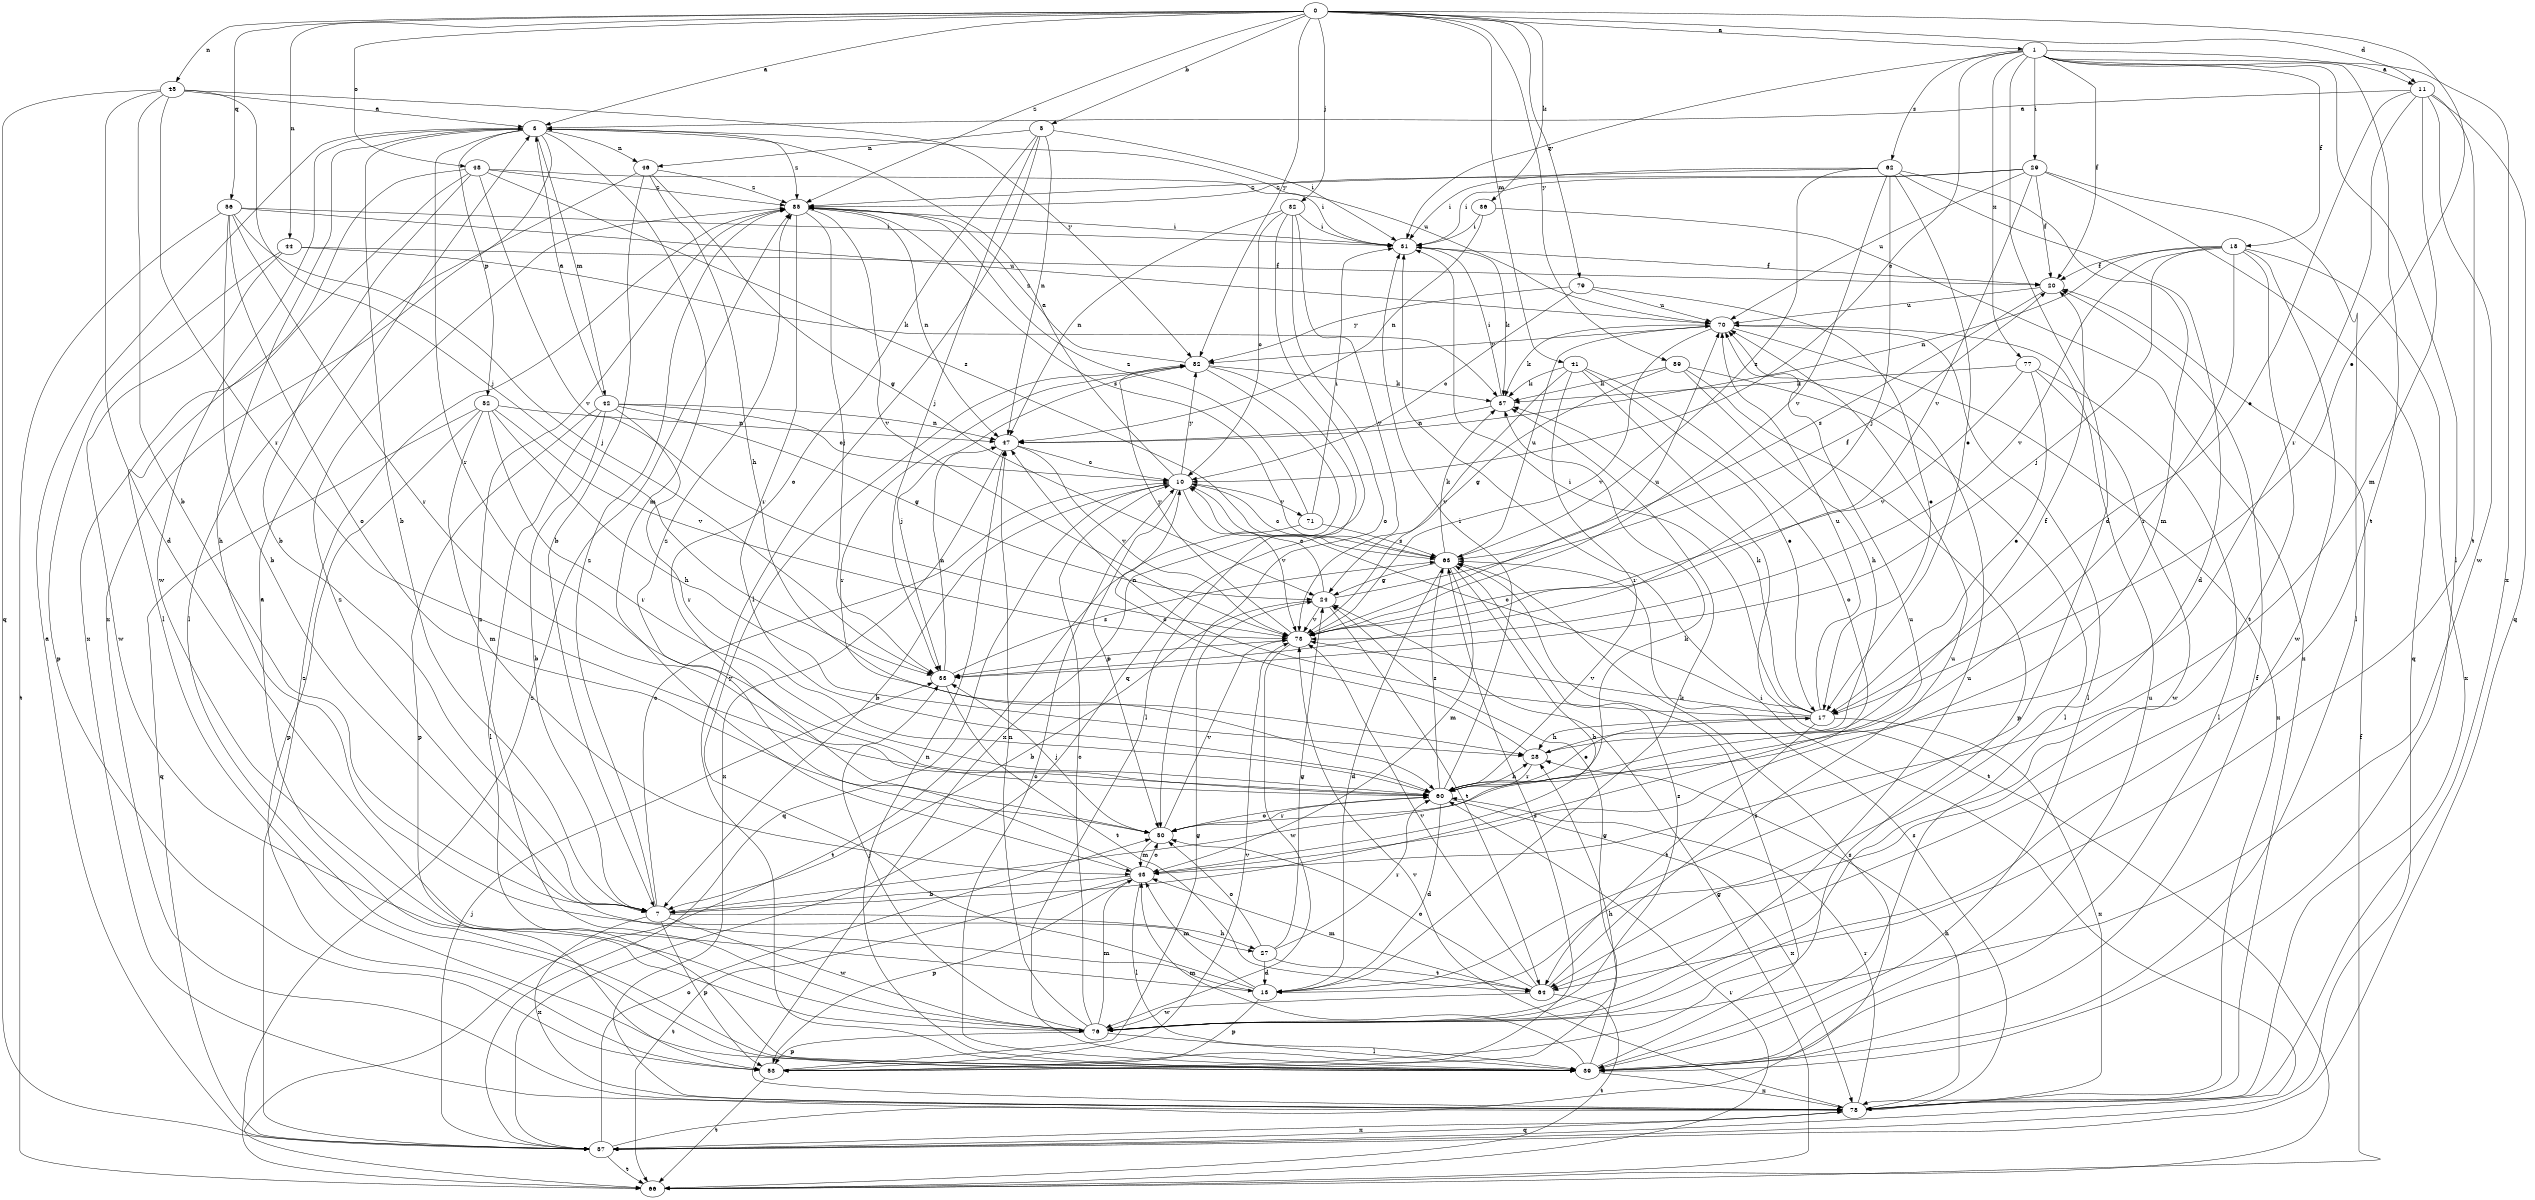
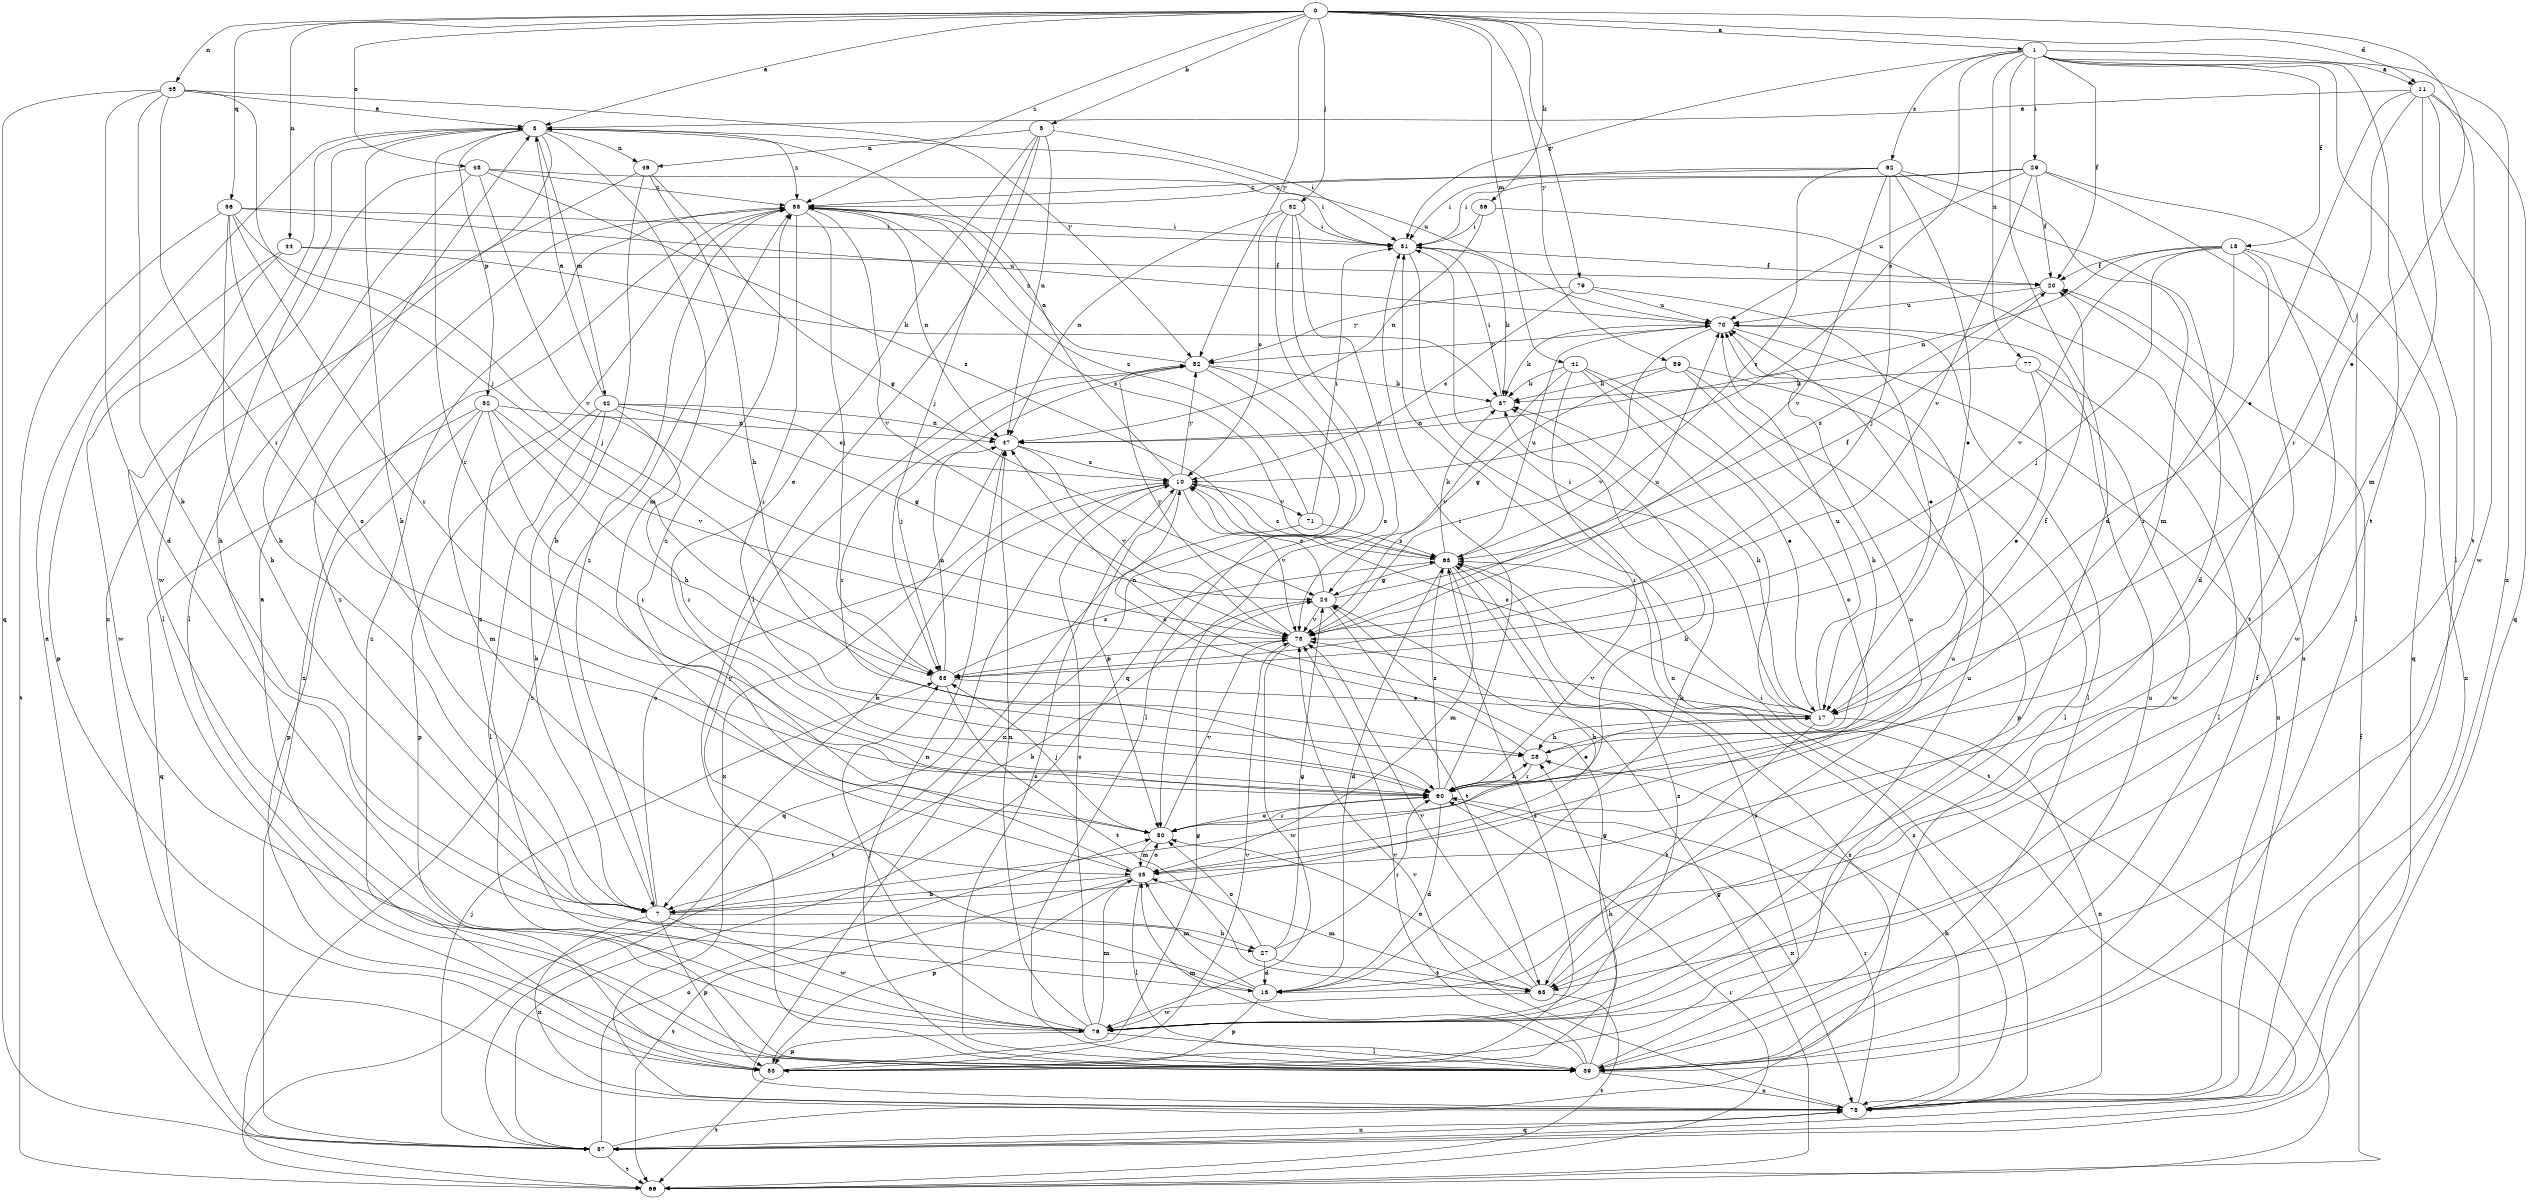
edge "46" -> "85": now "53" -> "85"
edge "77" -> "73": now "39" -> "73"
edge "33" -> "17": added, label "e"
node "64": label "64" -> "65"
edge "48" -> "78": now "31" -> "78"
